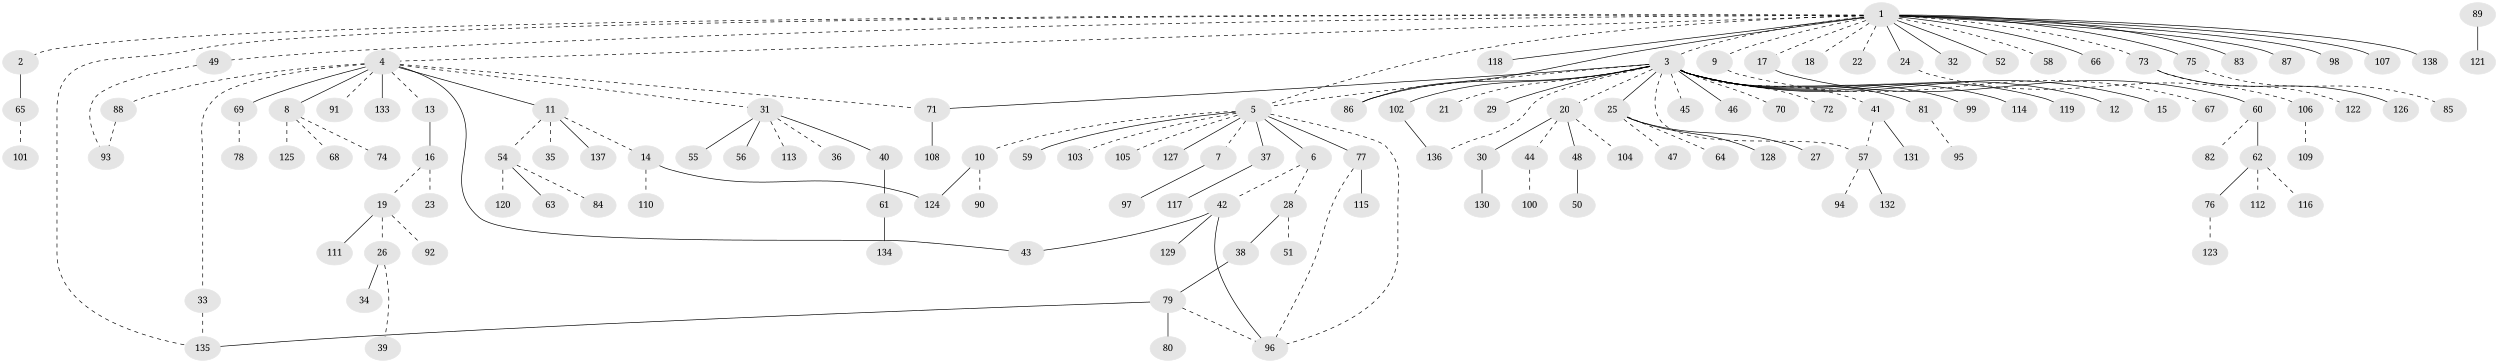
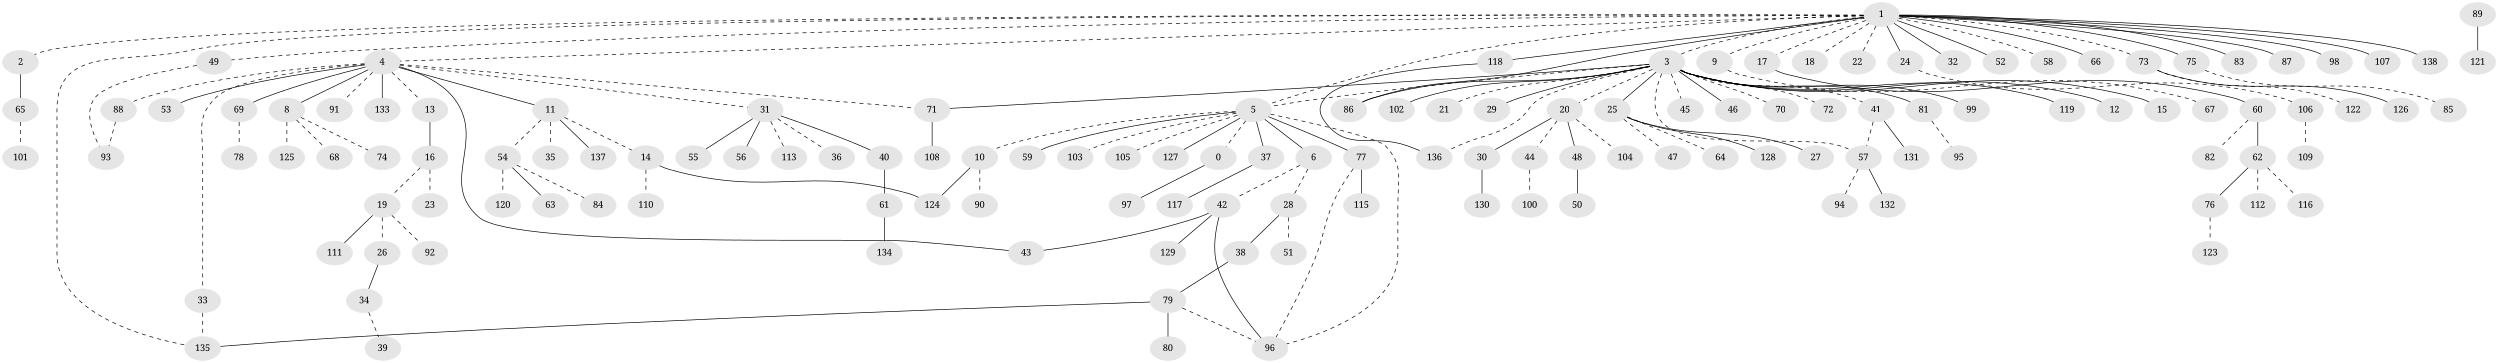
node "53": added
node "114": removed
edge "102" -- "136": now "118" -- "136"
node "7": label "7" -> "0"
edge "26" -- "39": now "34" -- "39"
